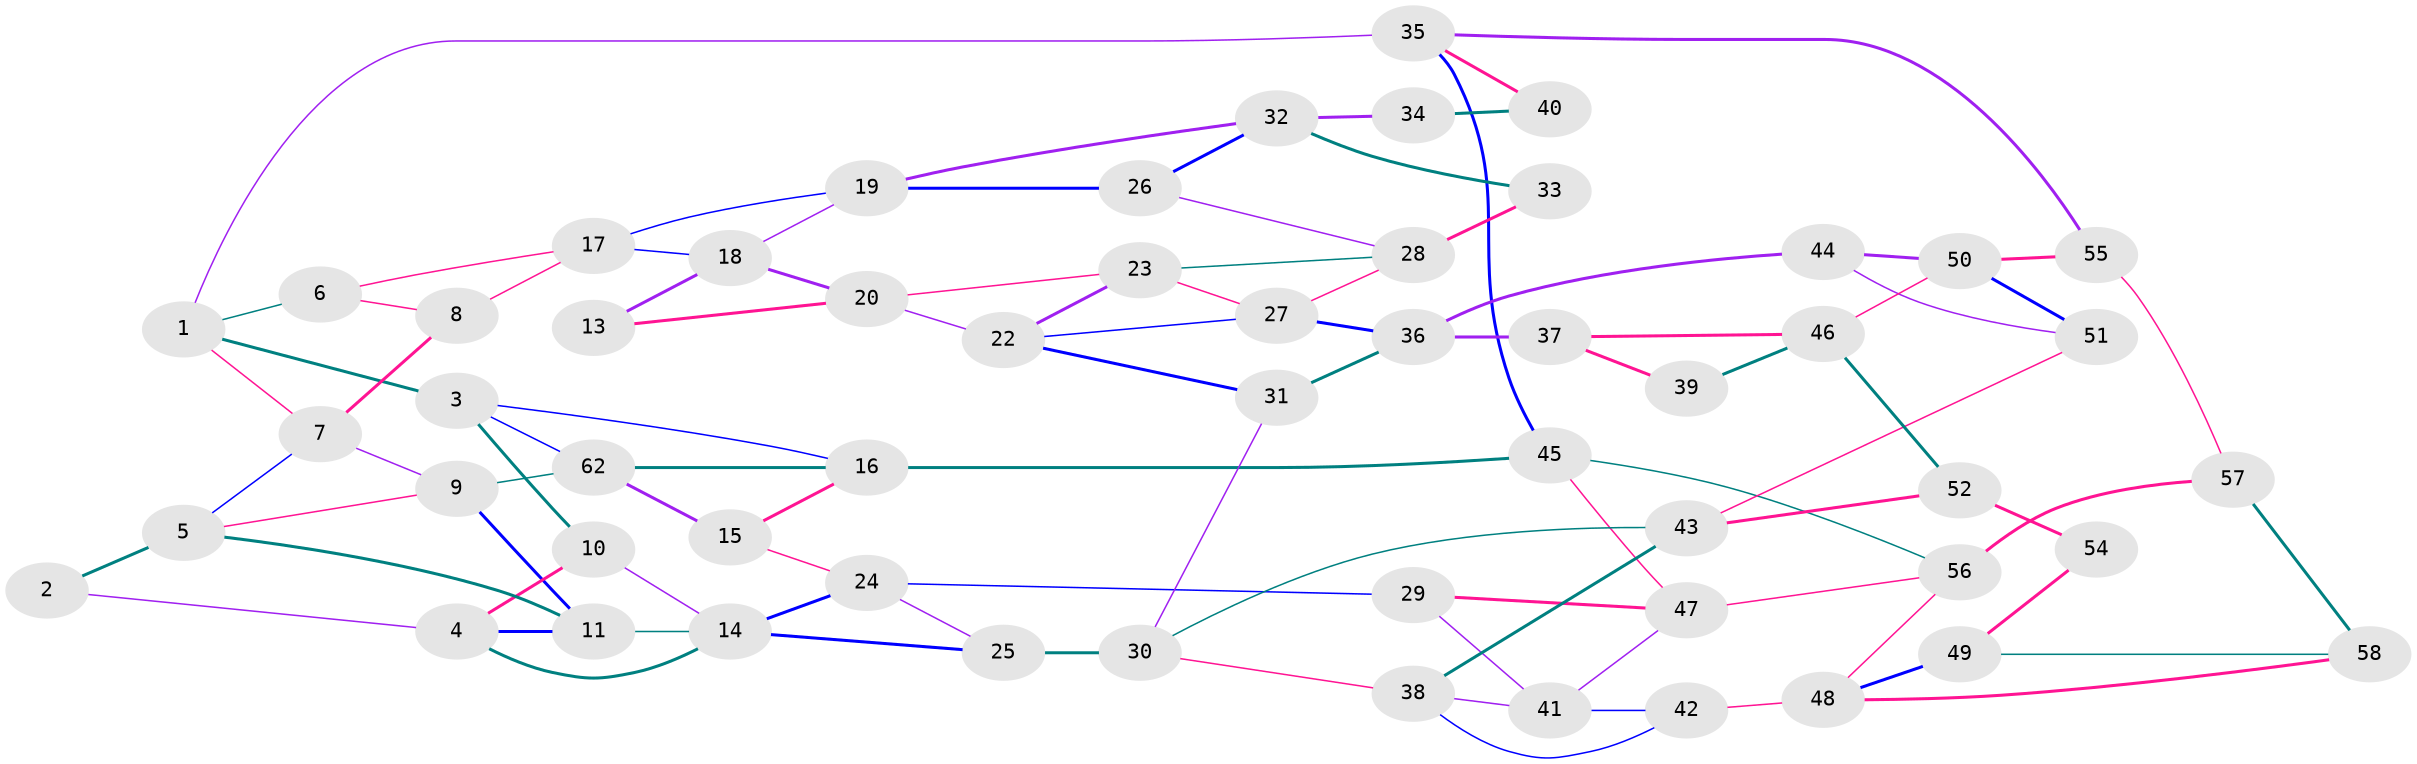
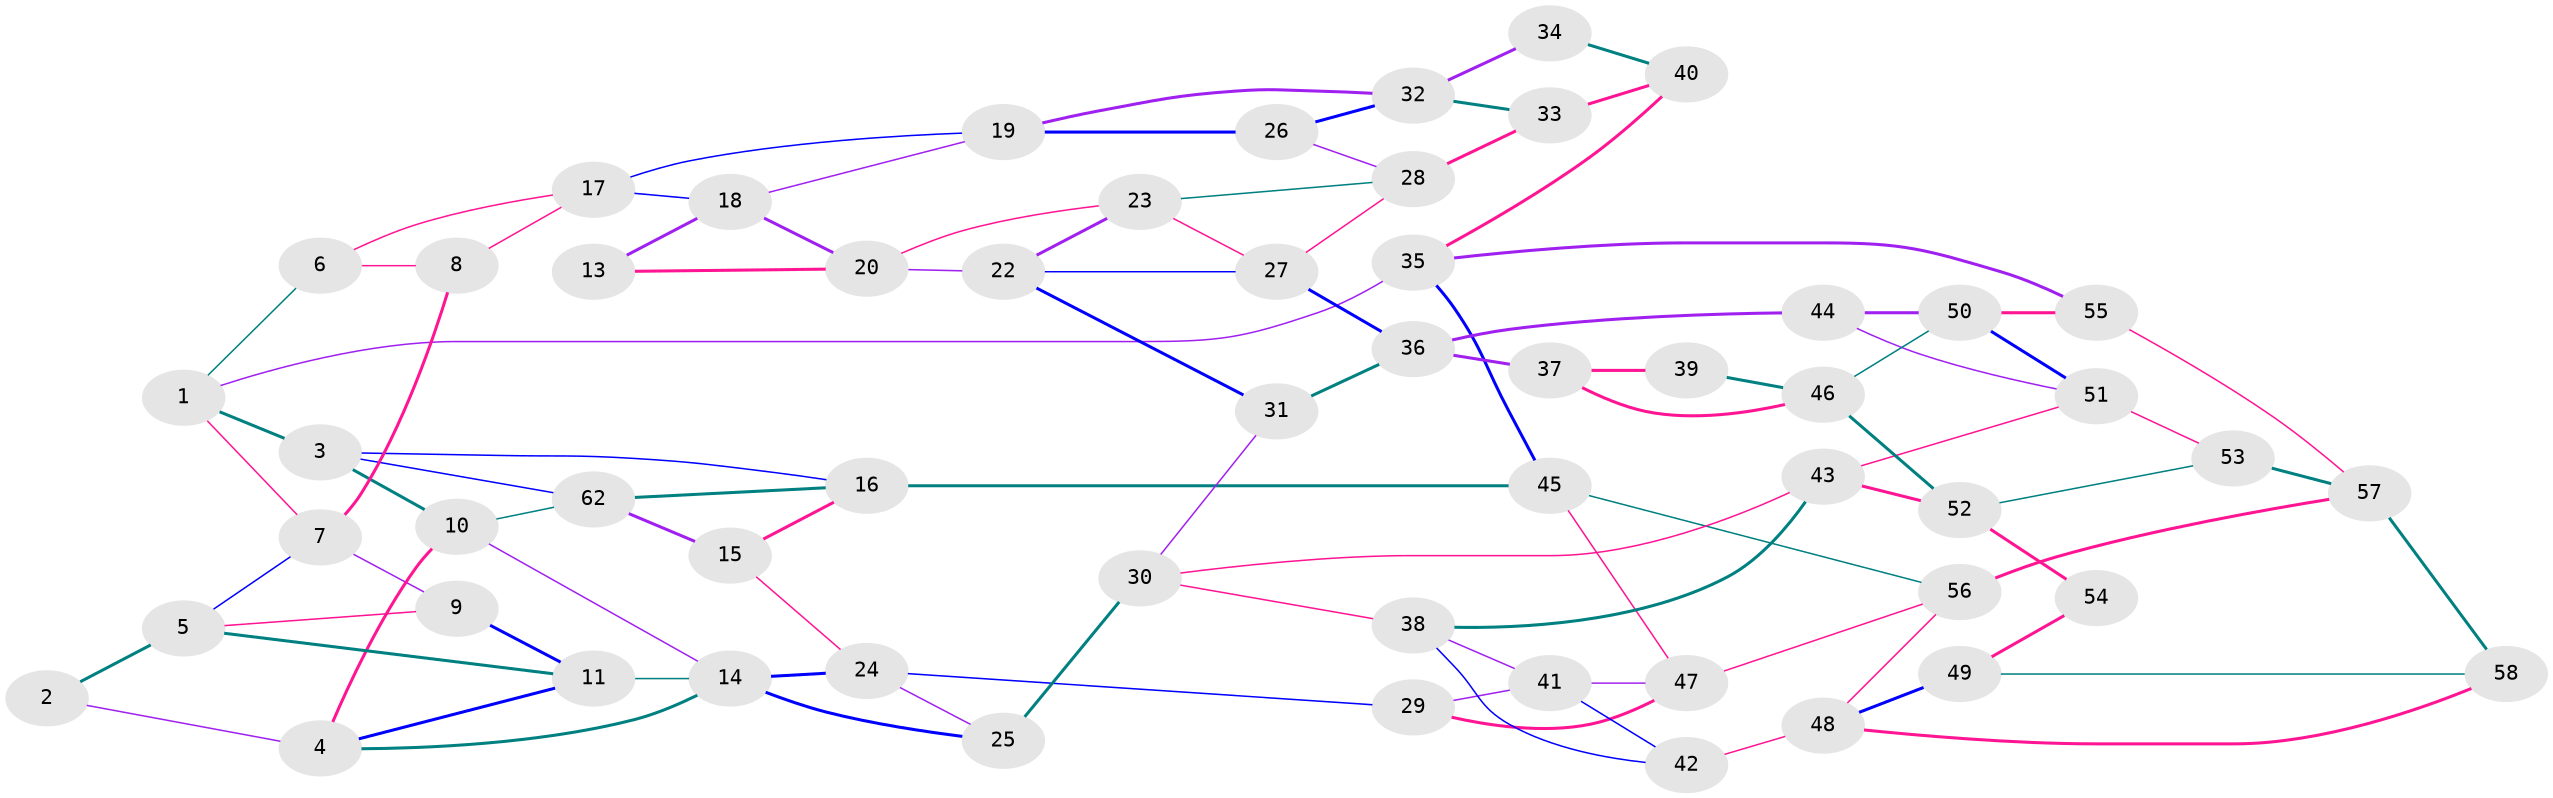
edge "40" -- "33": added
edge "50" -- "46": color deeppink -> teal
node "53": added
edge "62" -- "9": now "62" -- "10"
edge "43" -- "30": color teal -> deeppink
